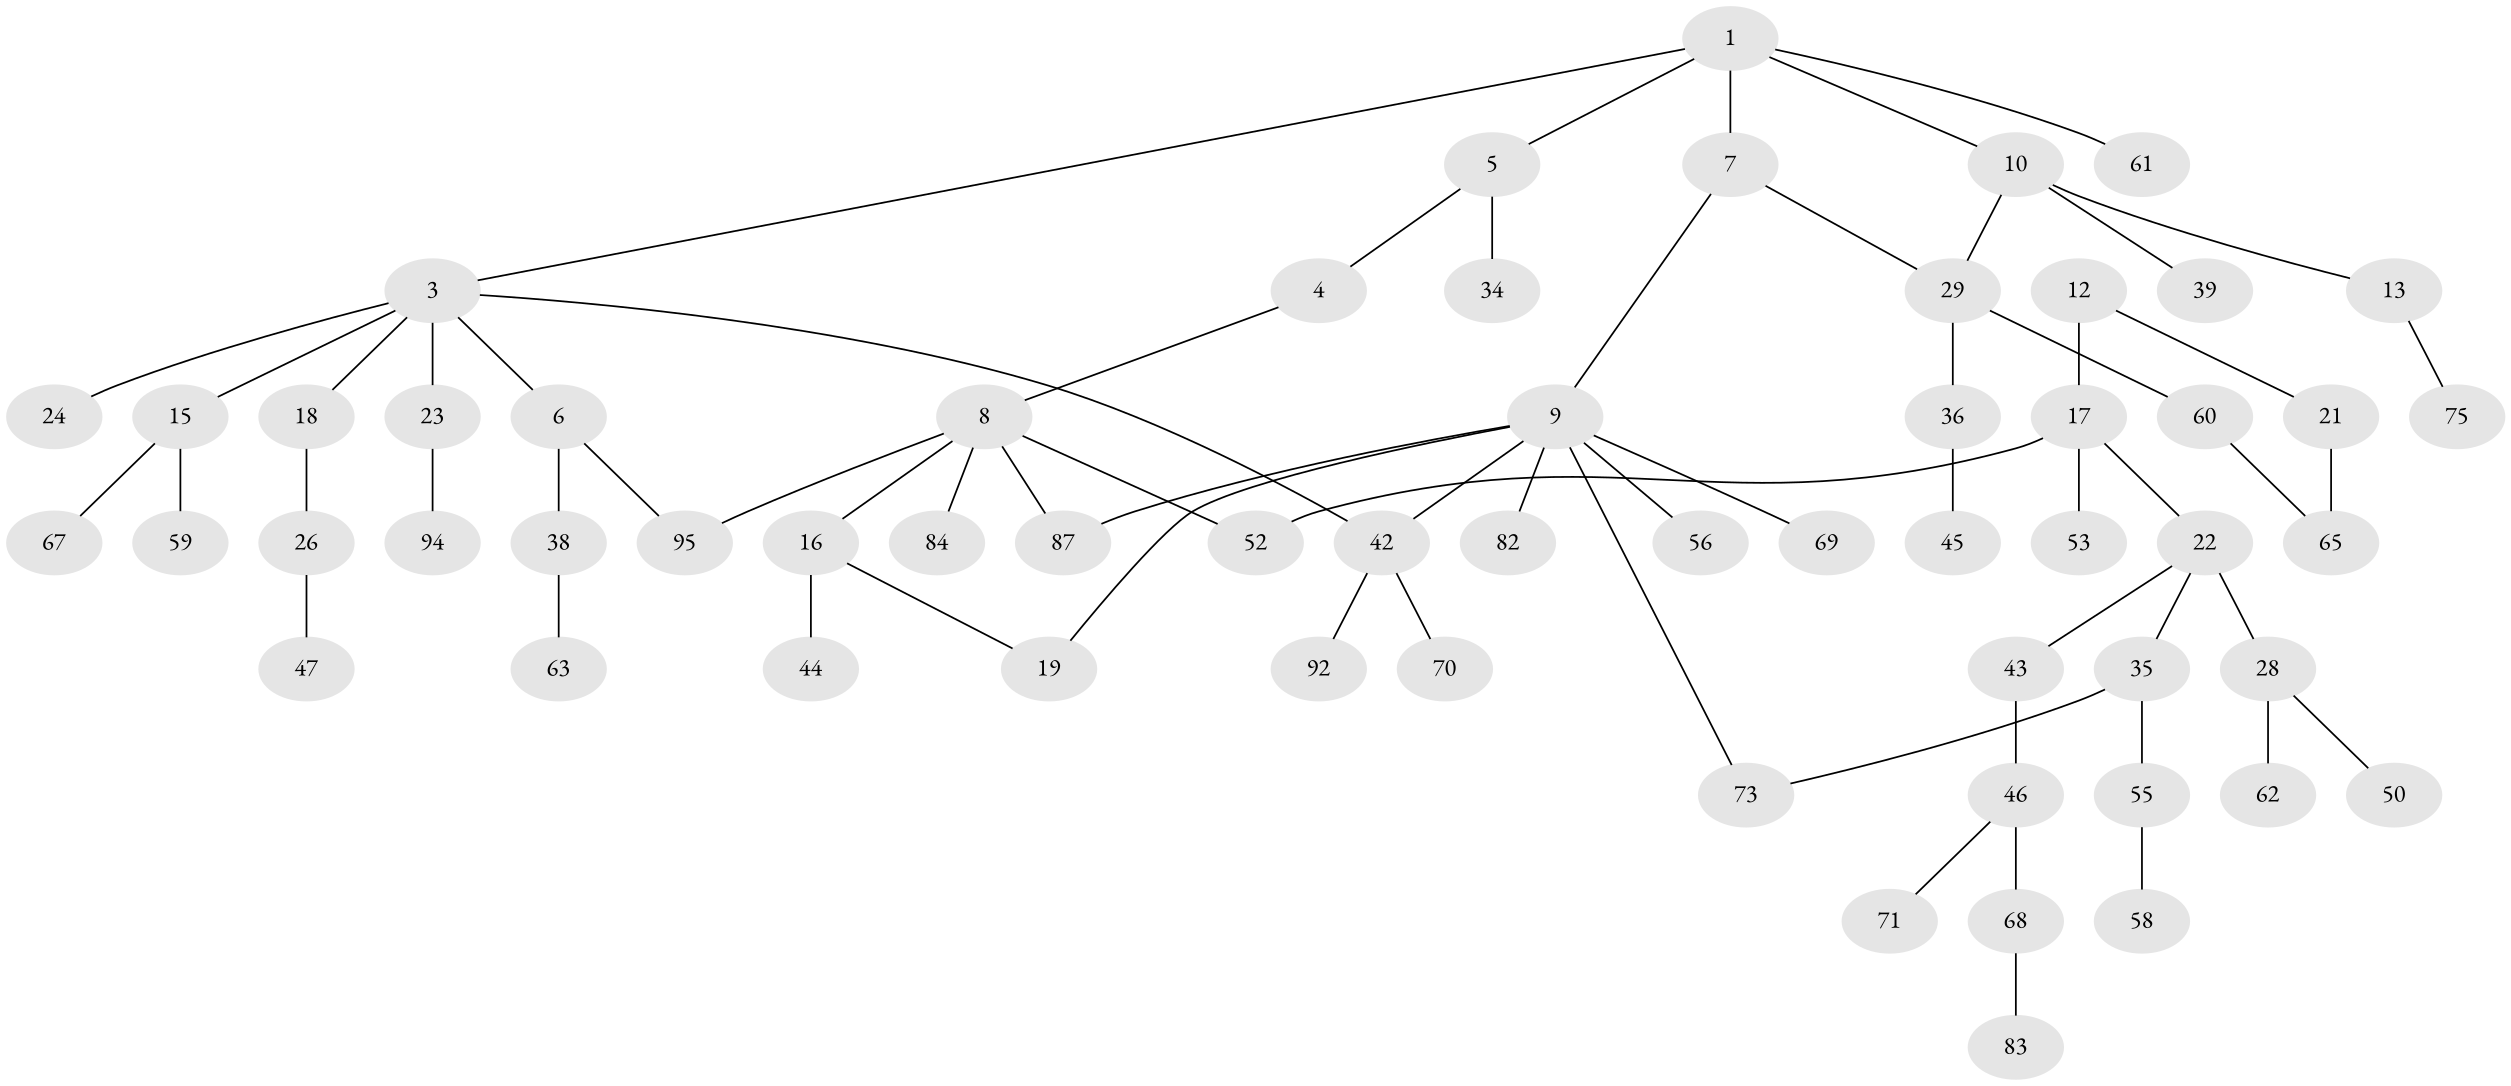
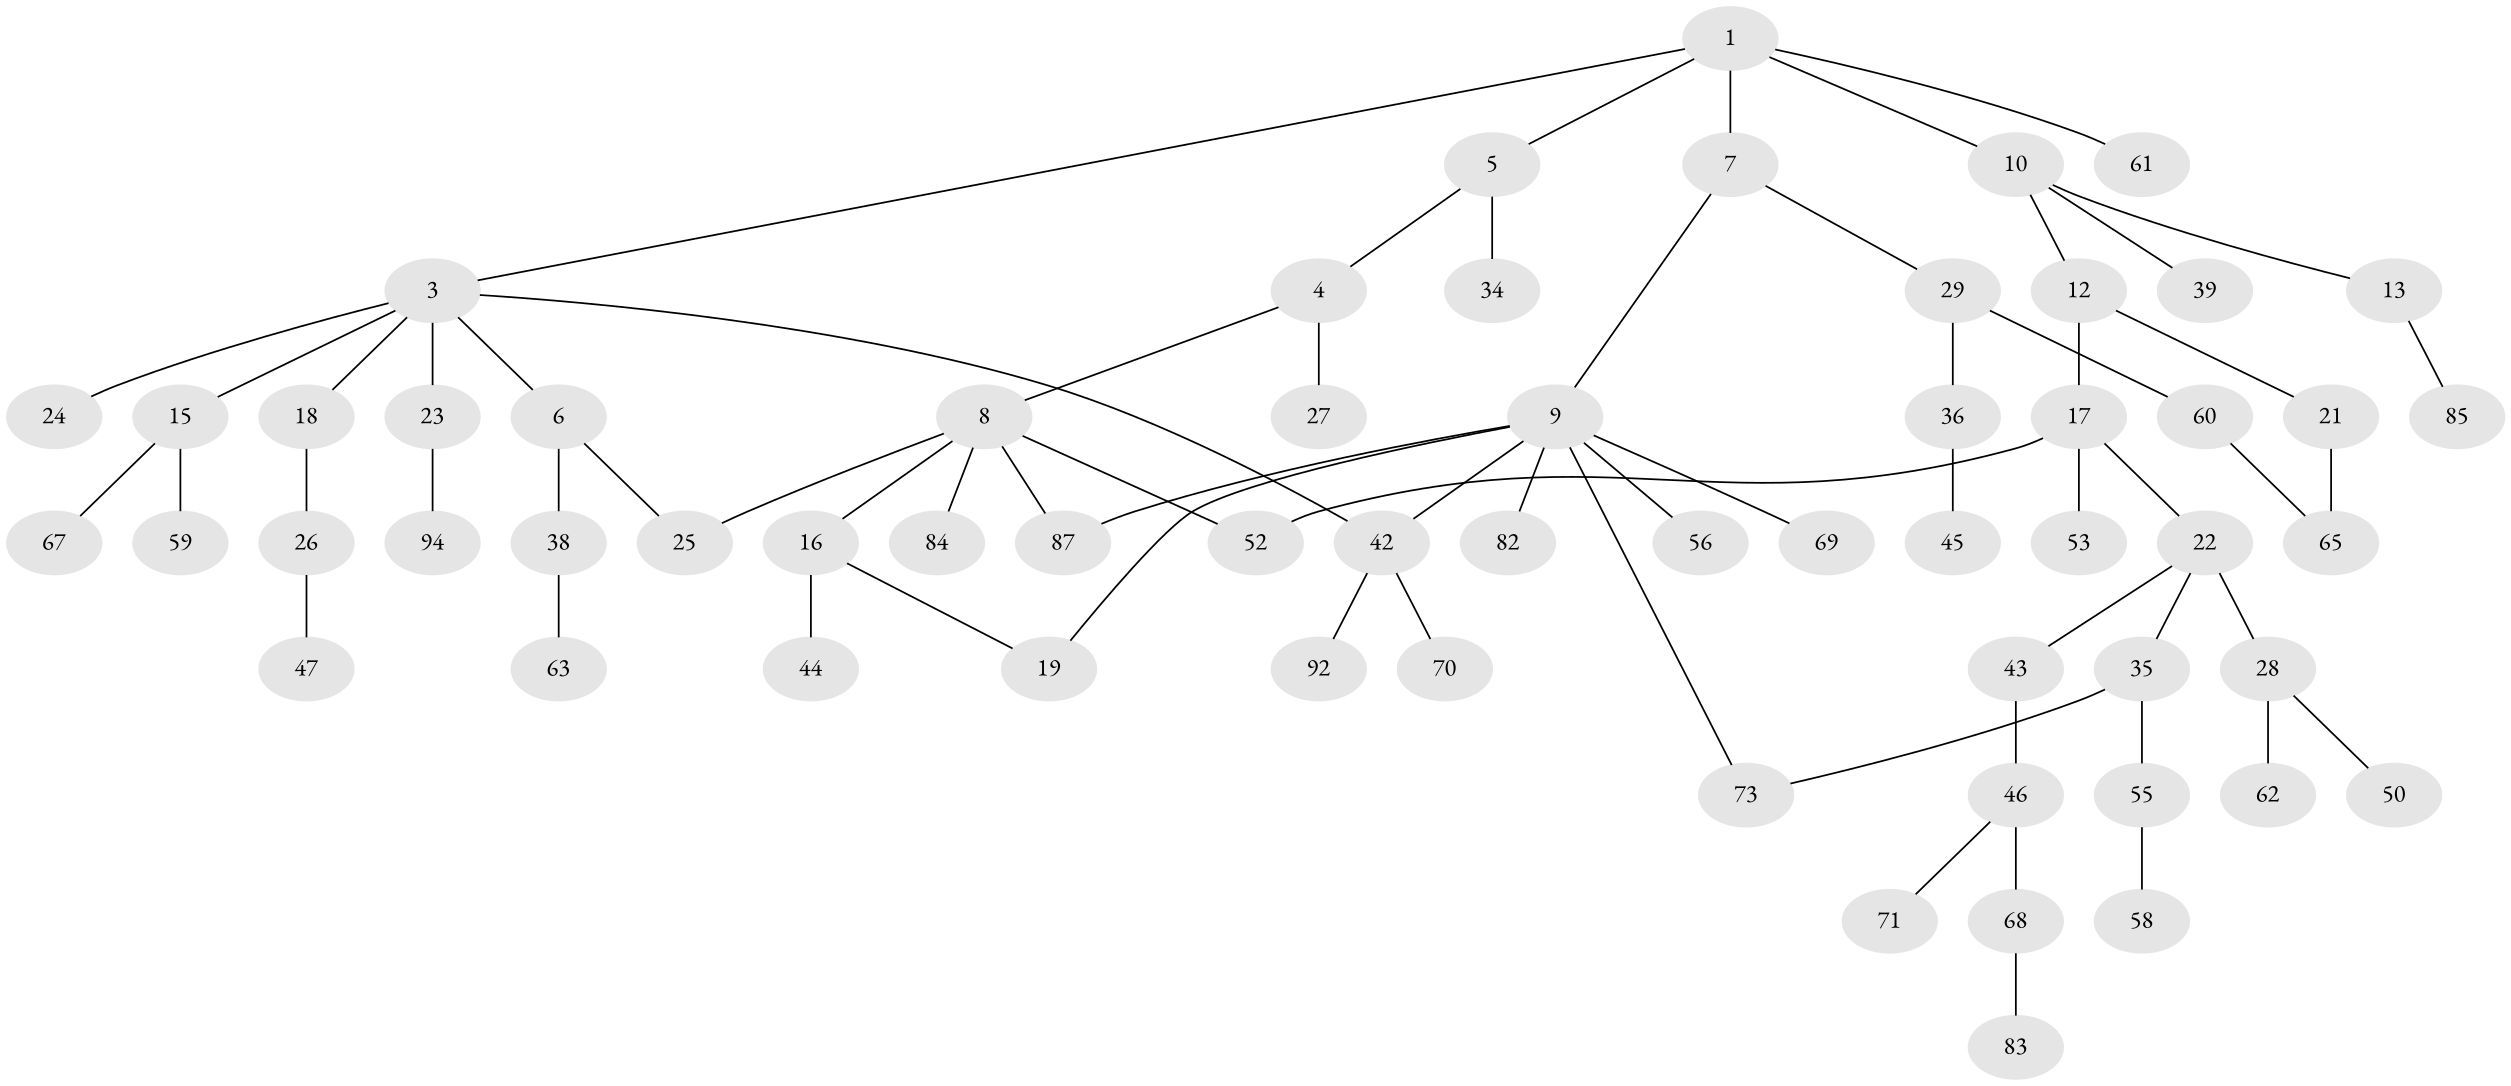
edge "10" -- "29": now "10" -- "12"
node "27": added
node "75": label "75" -> "85"
node "95": label "95" -> "25"
